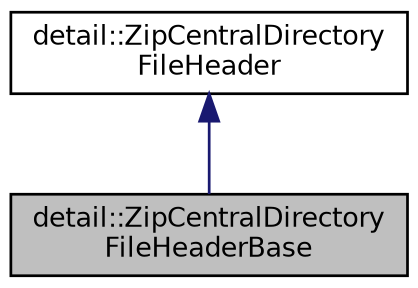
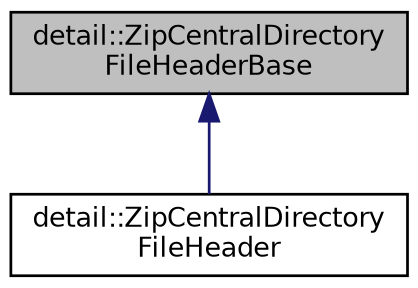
edge "detail::ZipCentralDirectory FileHeaderBase" -> "detail::ZipCentralDirectory FileHeader": reversed
